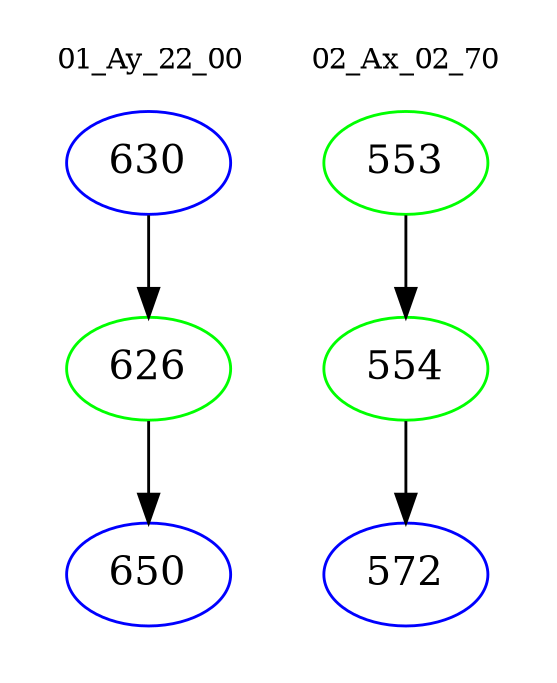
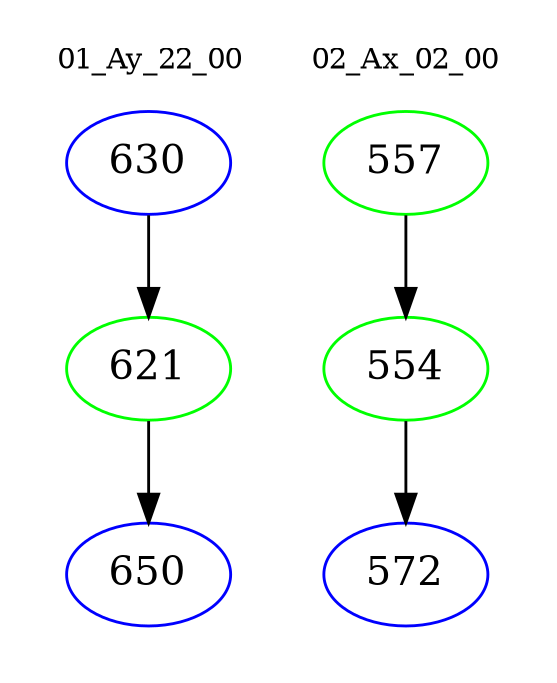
cluster "02_Ax_02_70": label "02_Ax_02_70" -> "02_Ax_02_00"
node "553": label "553" -> "557"
node "626": label "626" -> "621"
